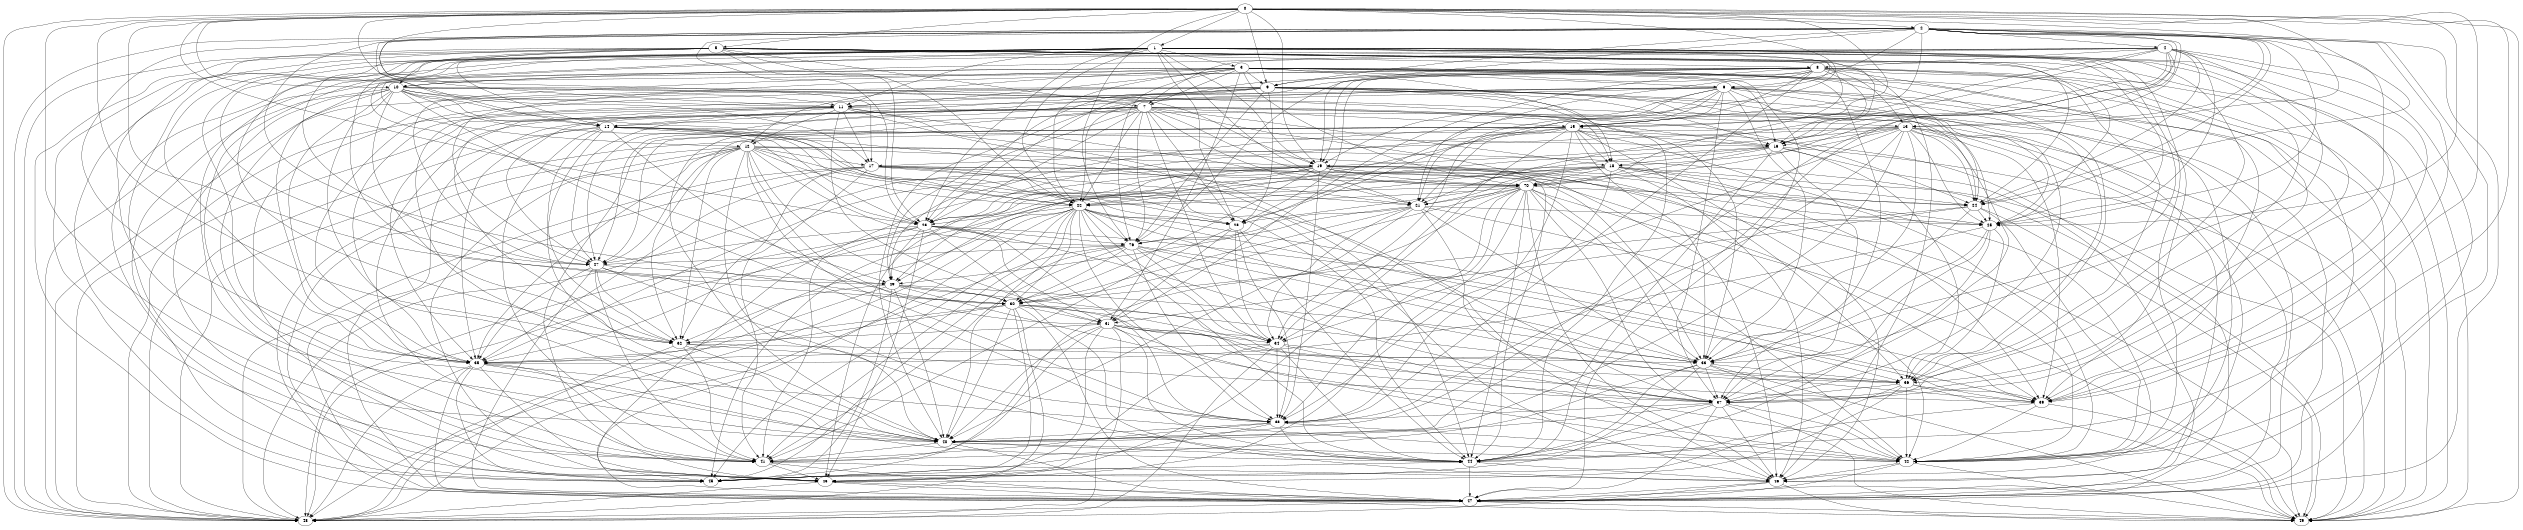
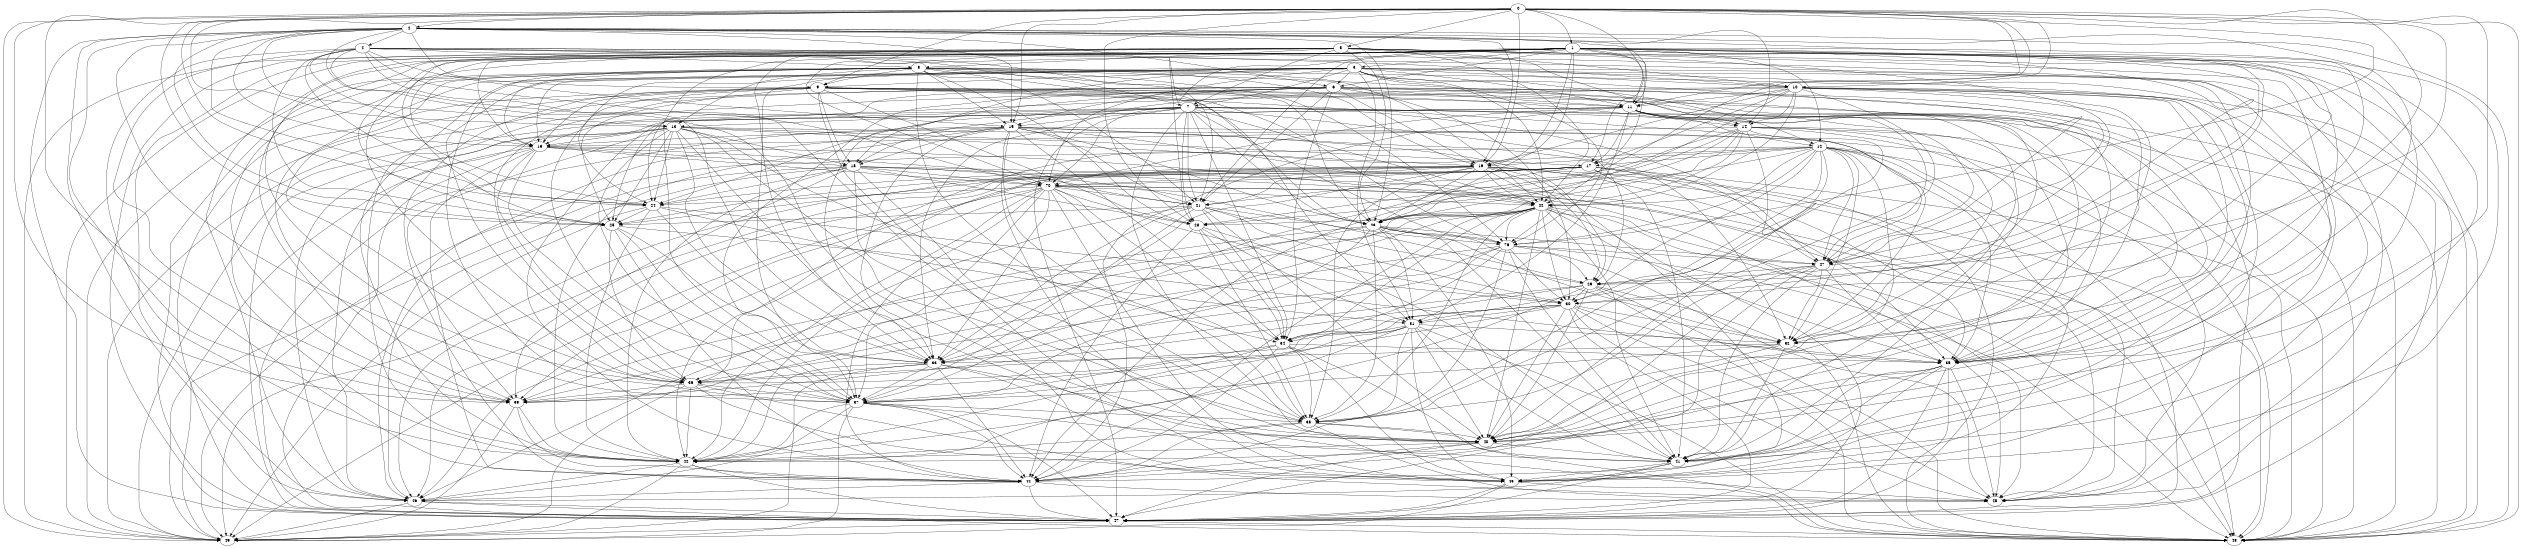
edge "23" -> "35": now "23" -> "32"
edge "42" -> "44": added
